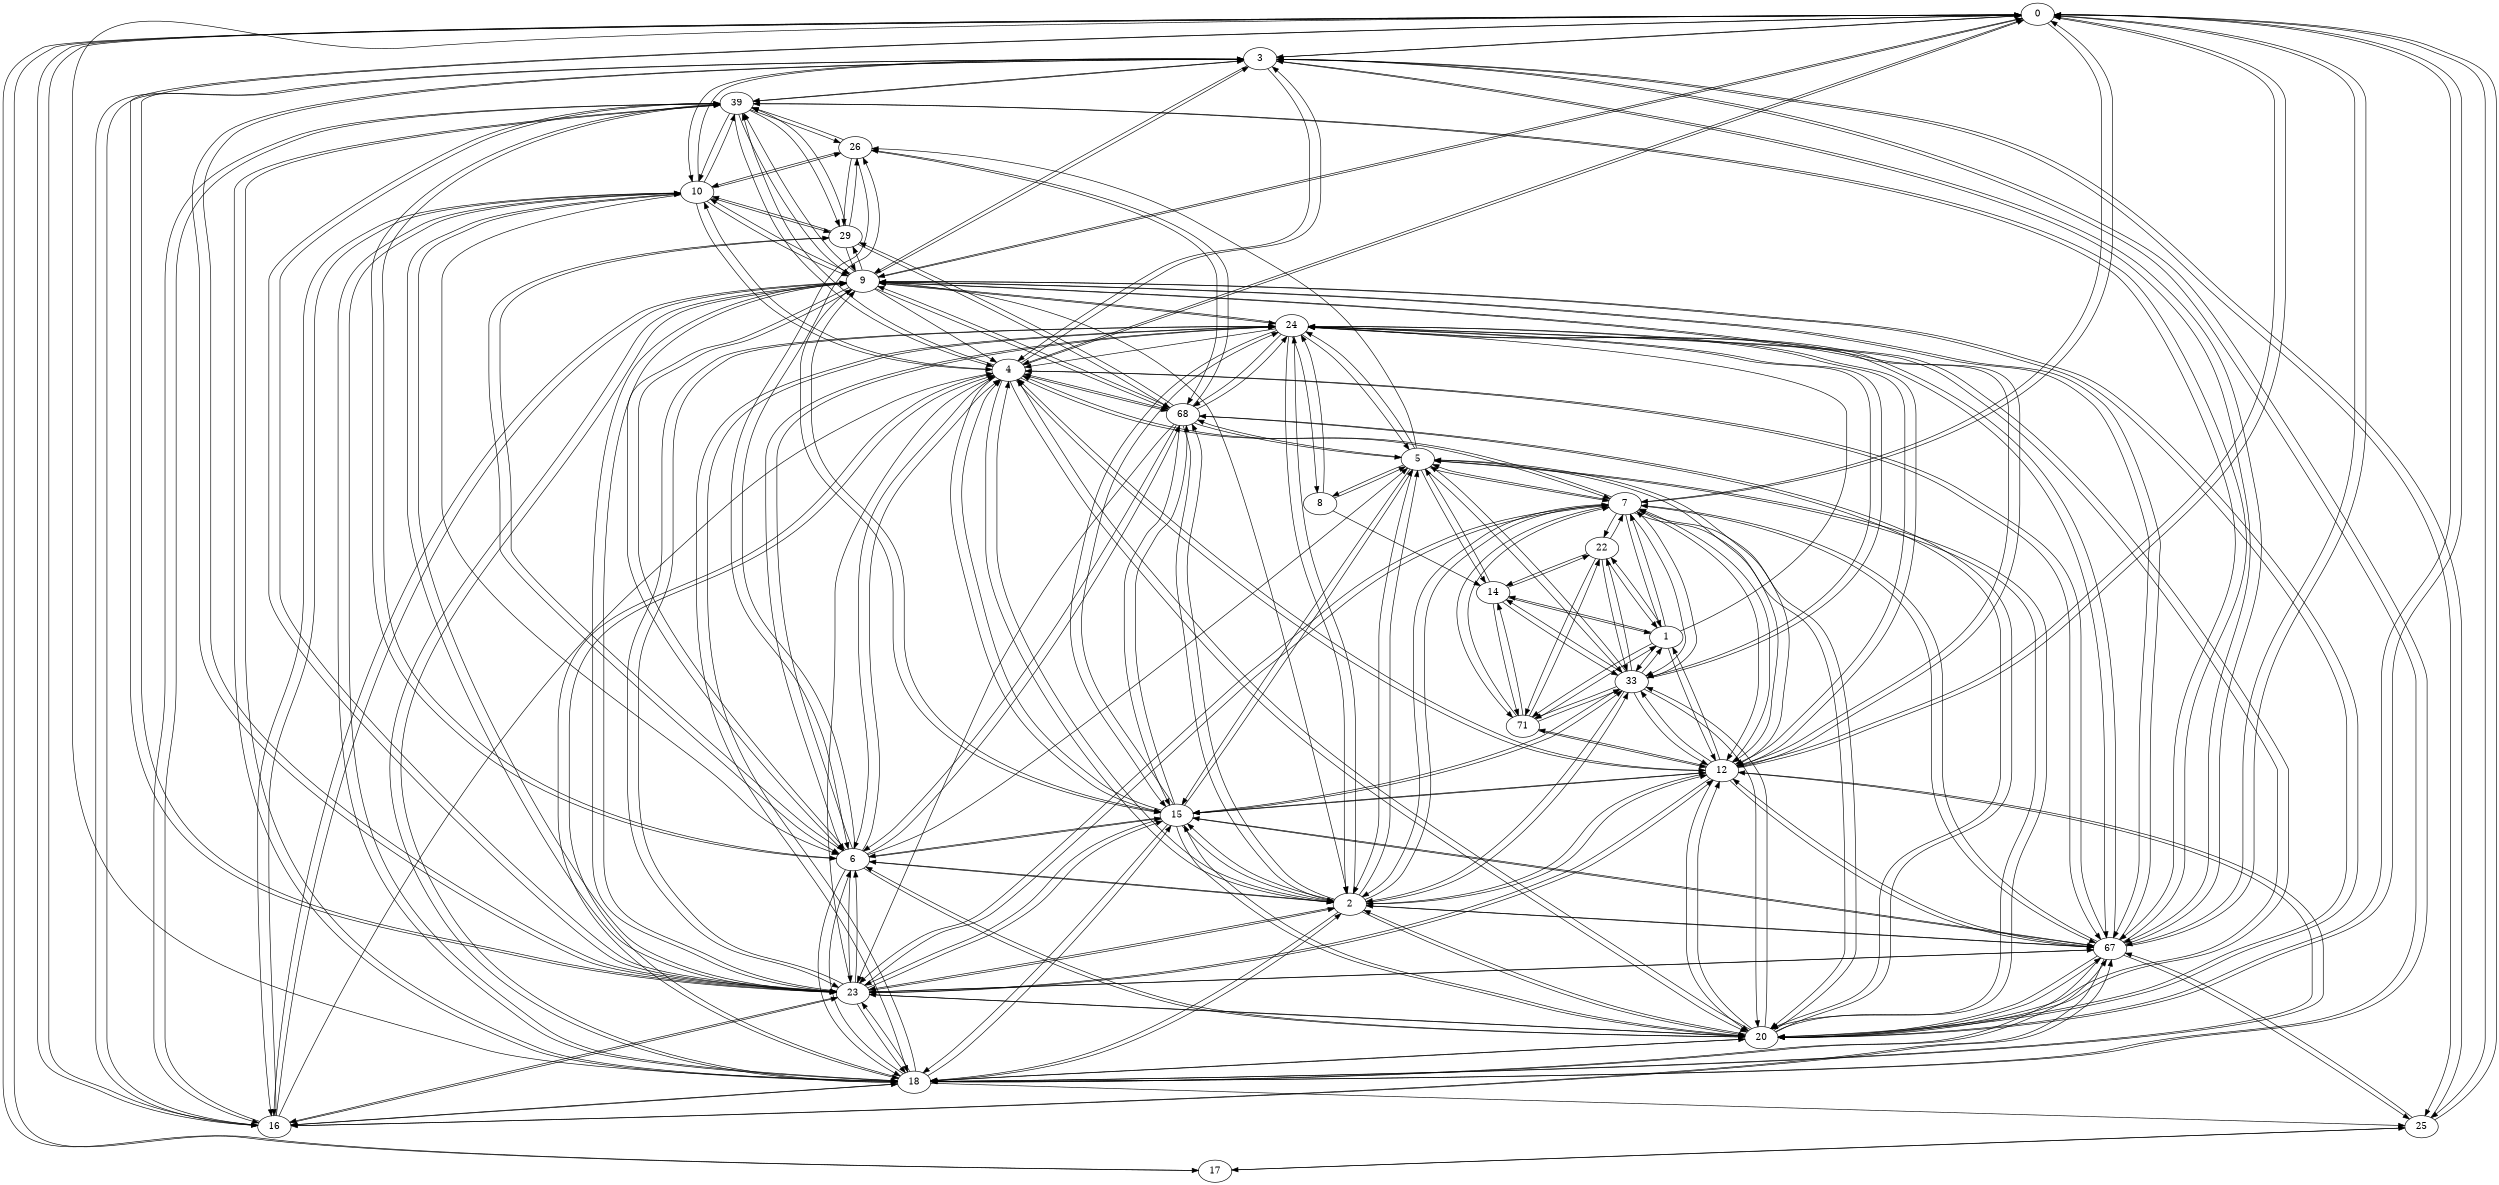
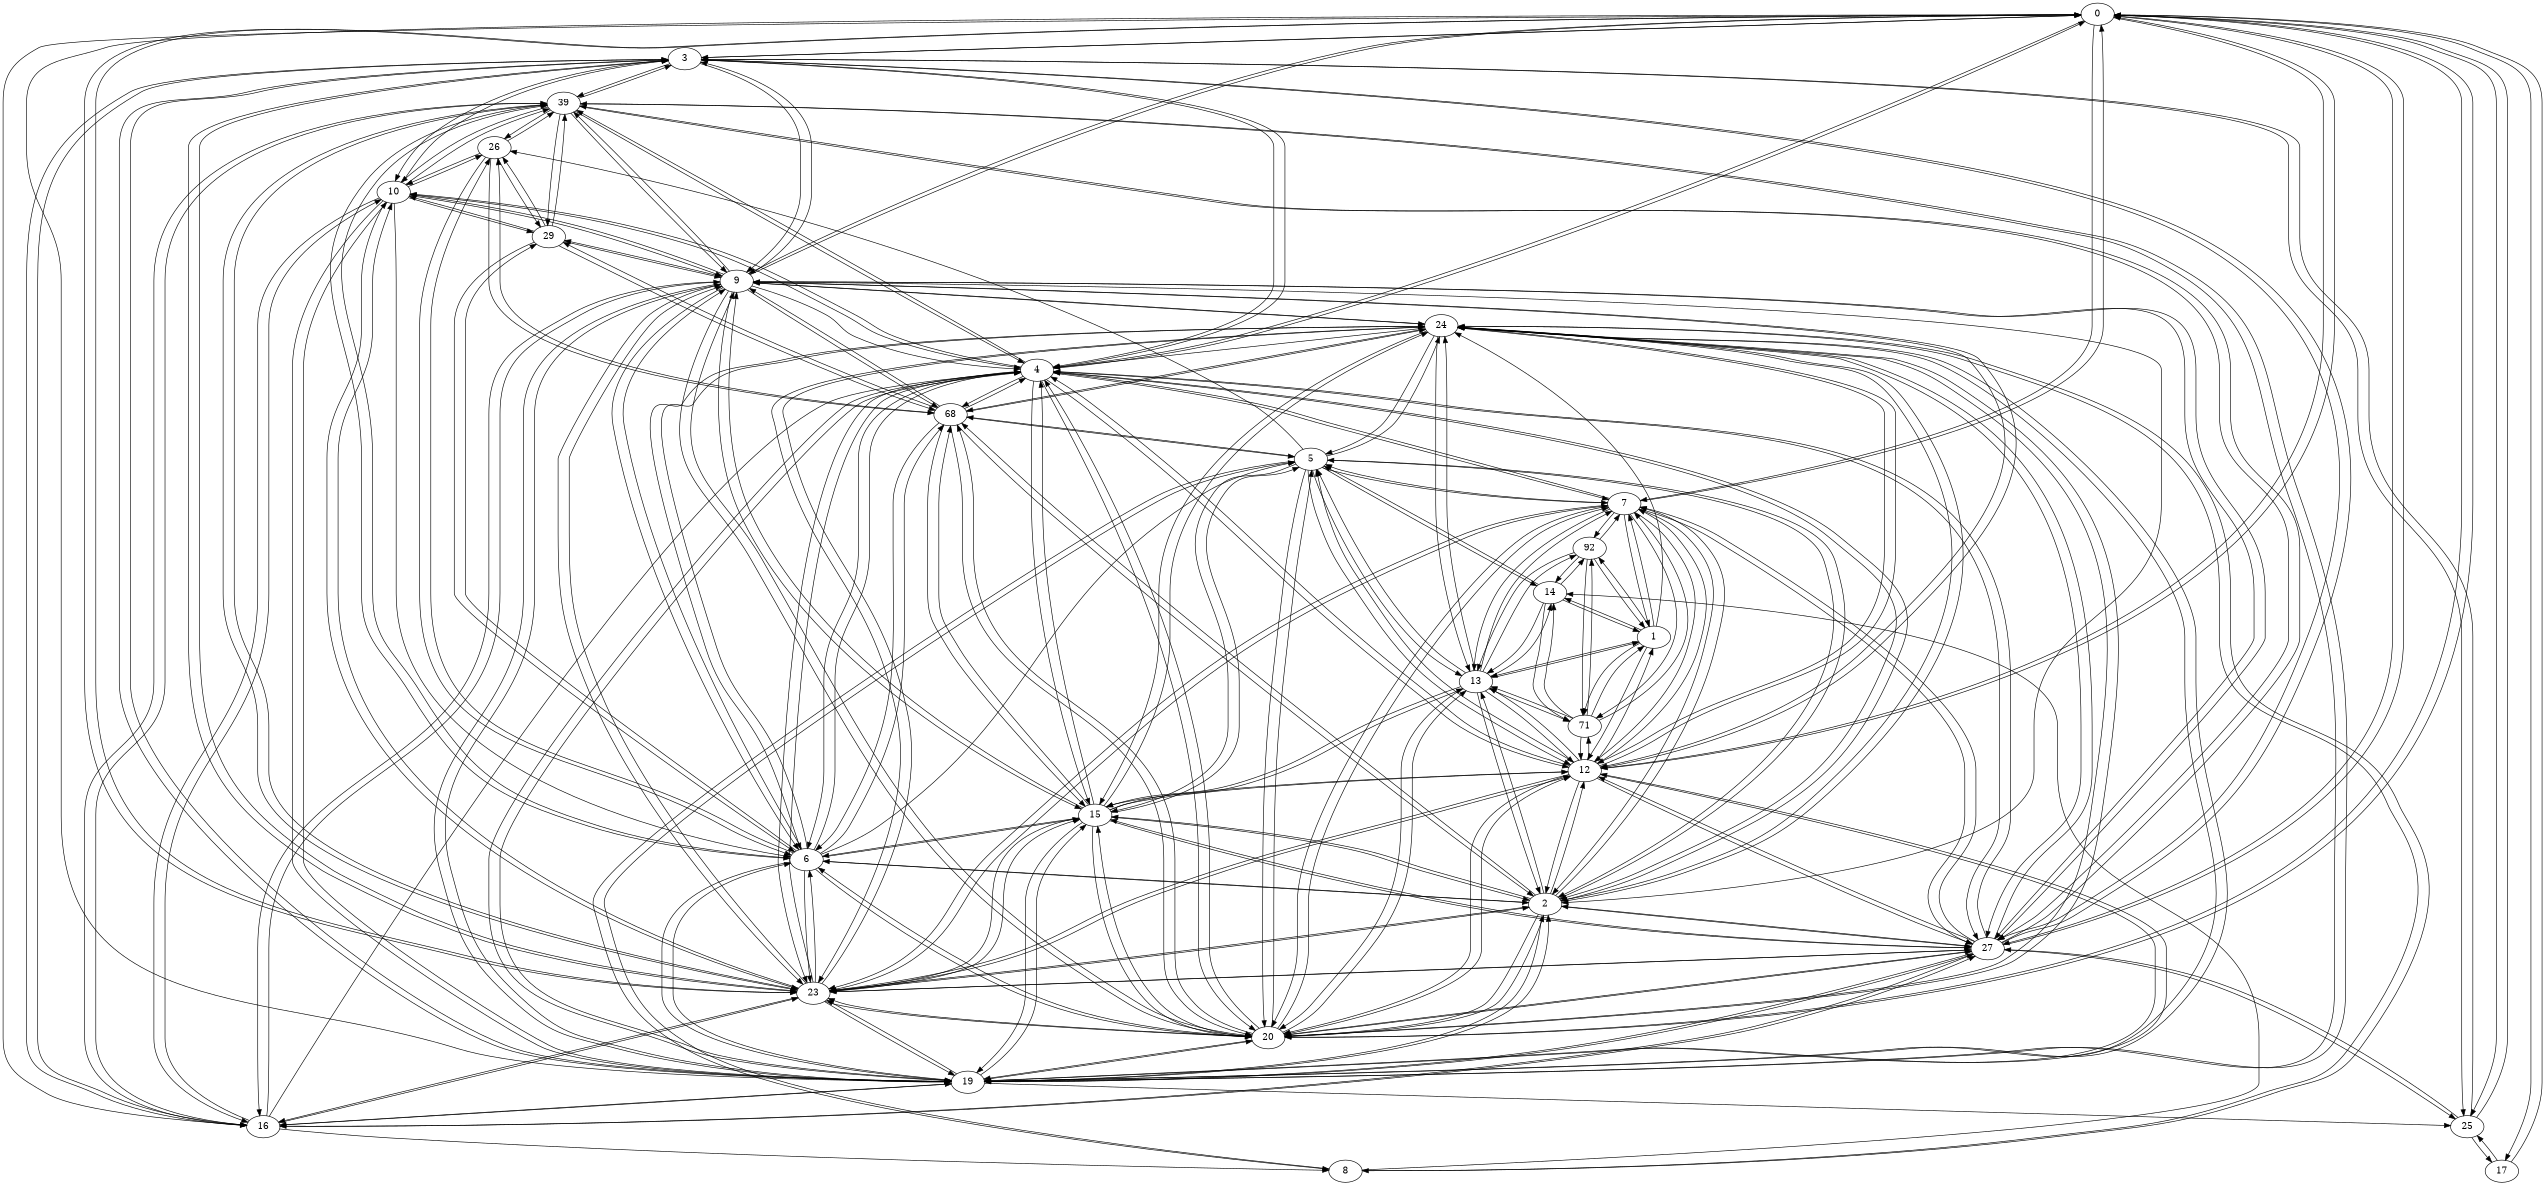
edge "16" -> "0": now "16" -> "8"
node "22": label "22" -> "92"
node "33": label "33" -> "13"
edge "68" -> "23": now "4" -> "23"
node "67": label "67" -> "27"
node "18": label "18" -> "19"
